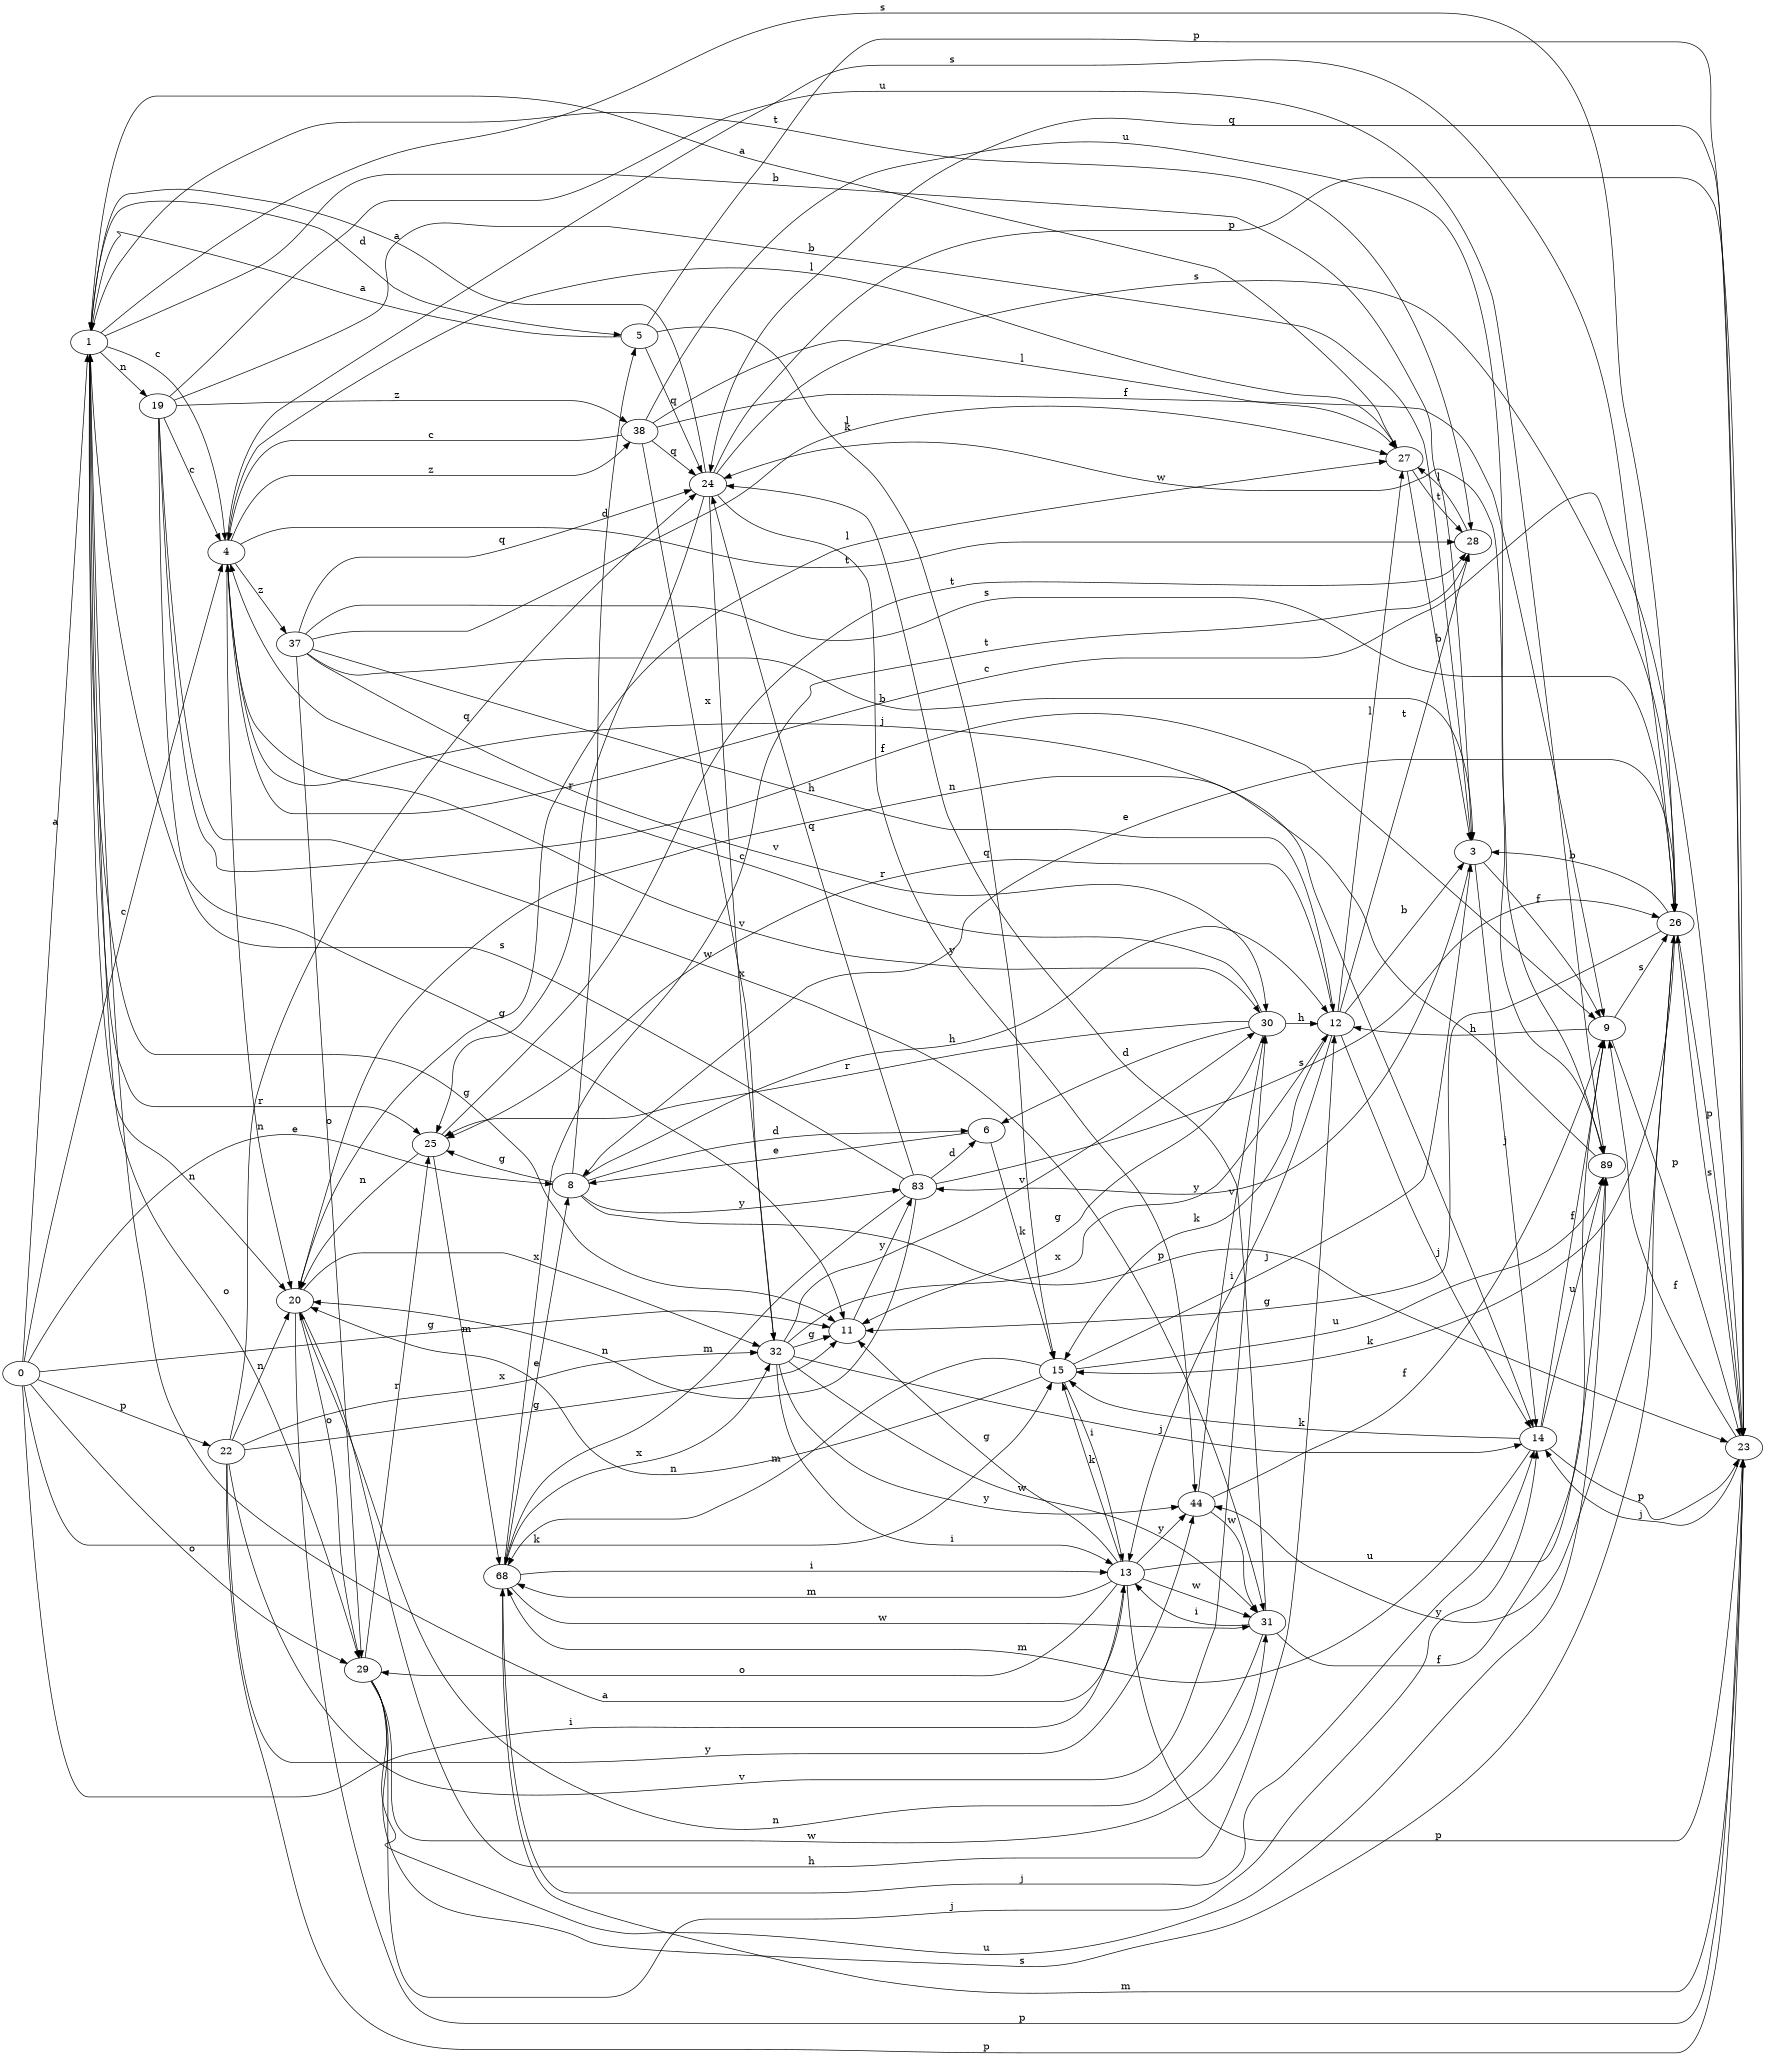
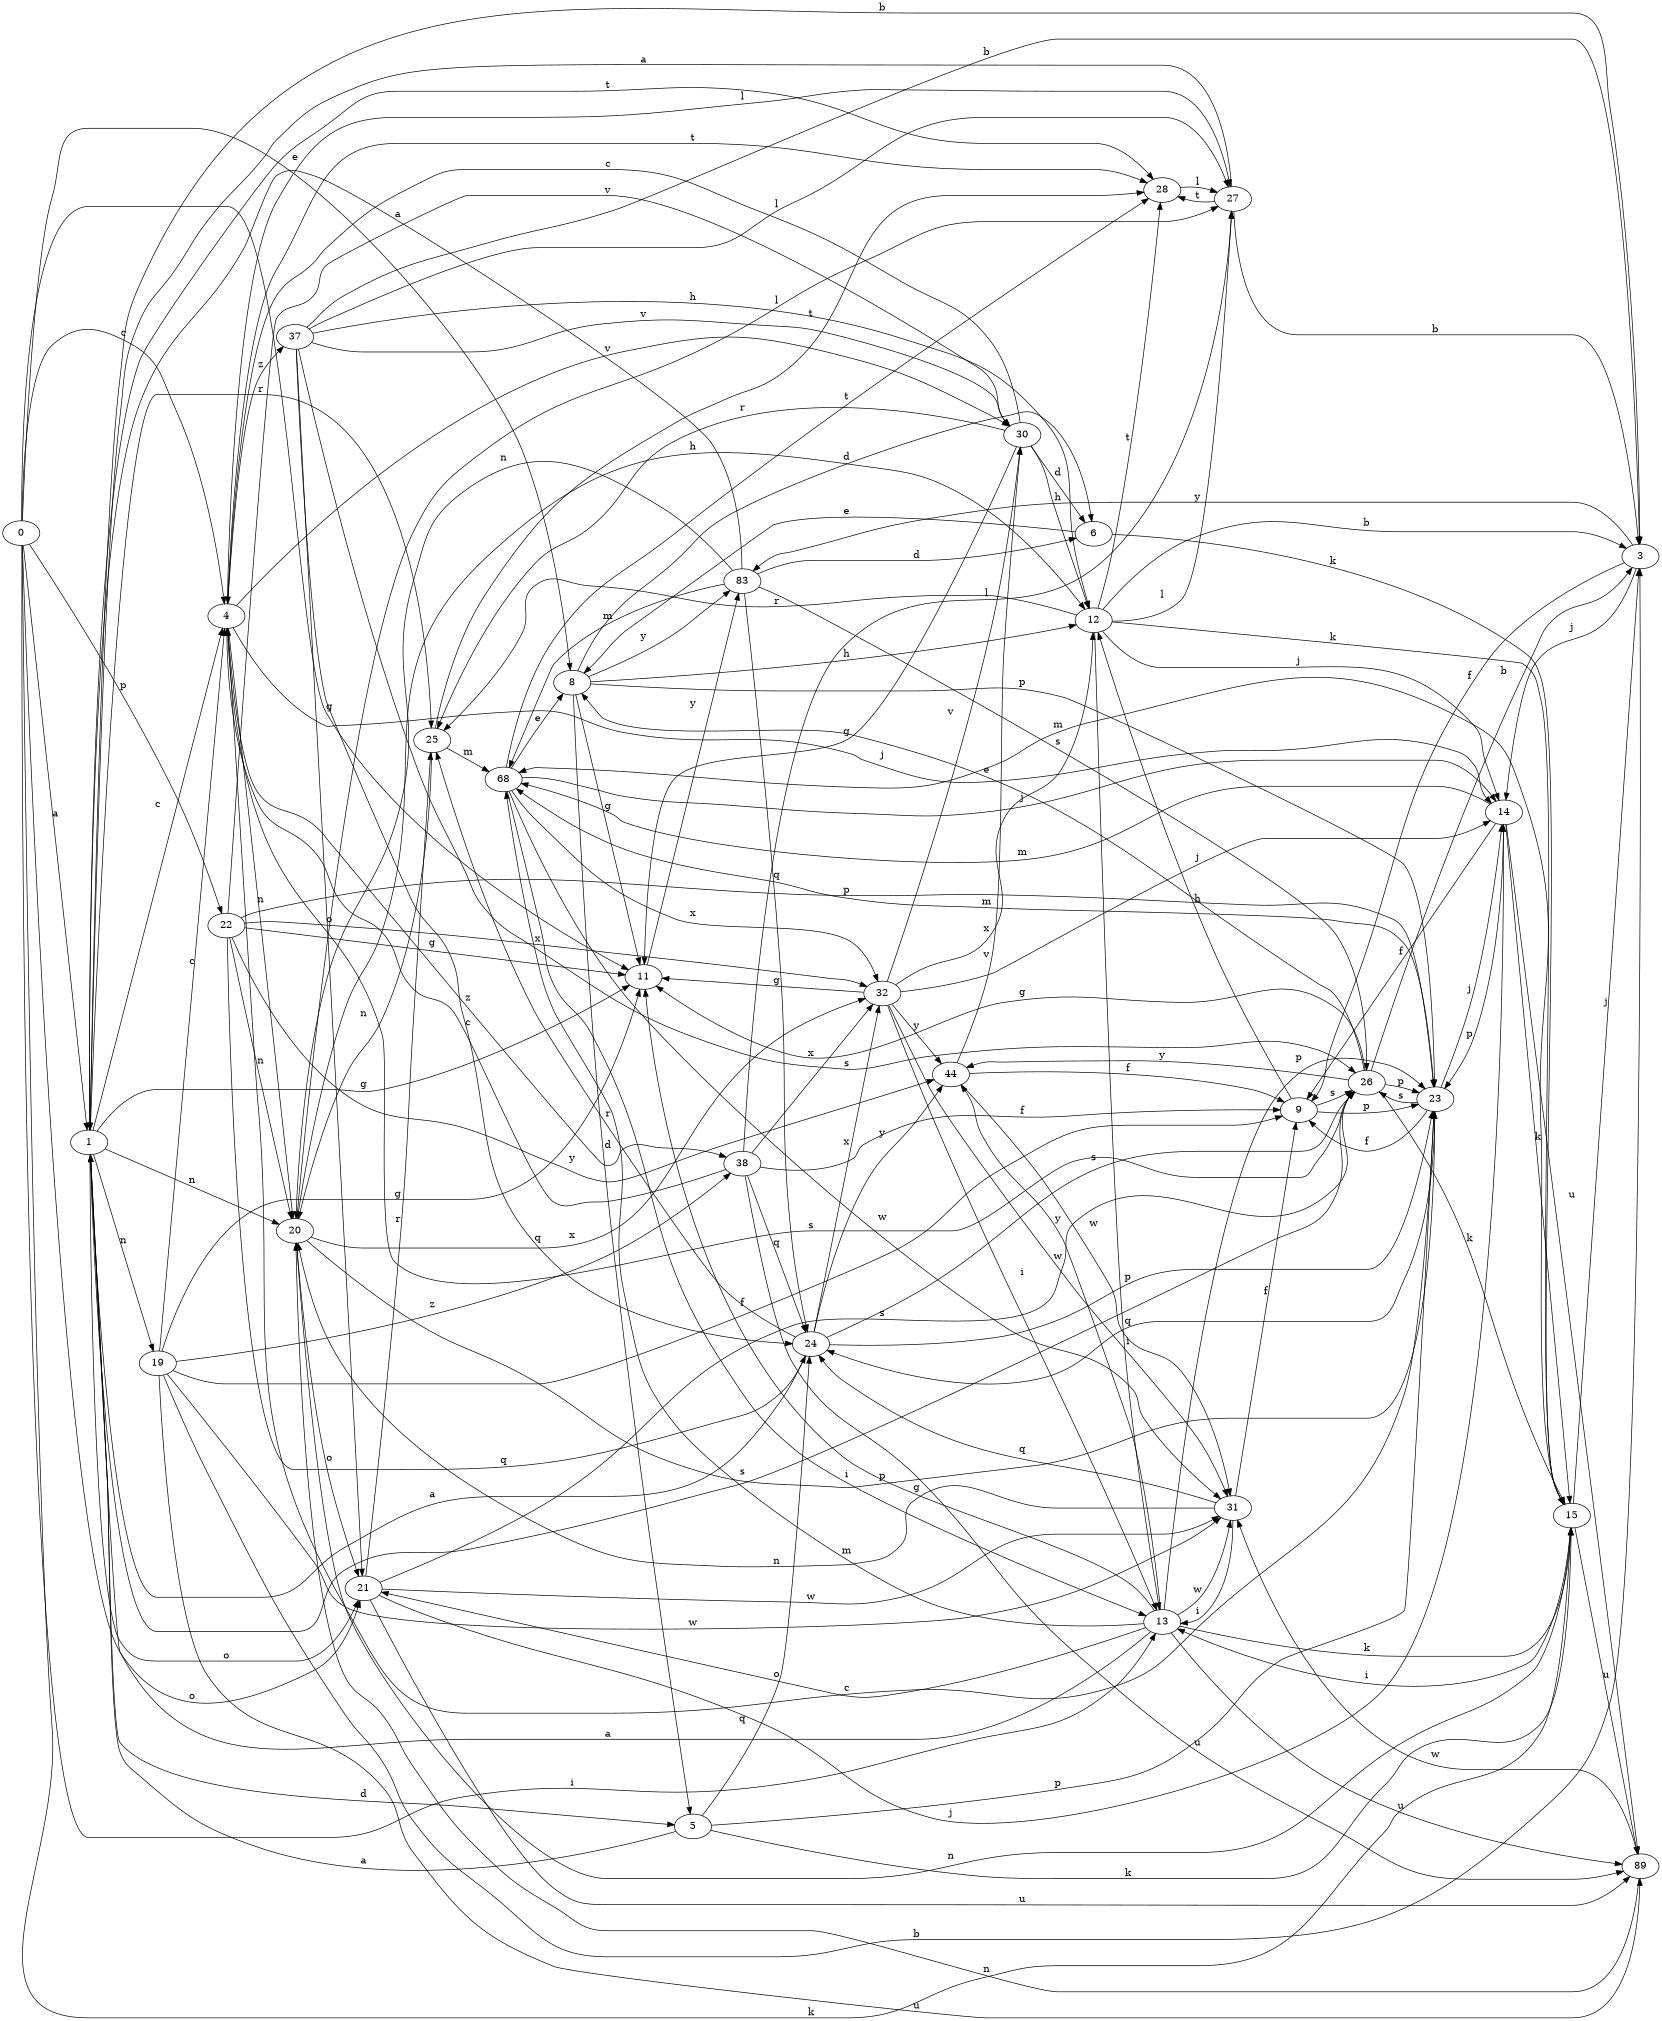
edge "89" -> "24": now "89" -> "31"
edge "83" -> "1": label "s" -> "a"
edge "8" -> "25": now "8" -> "11"
node "29": label "29" -> "21"
